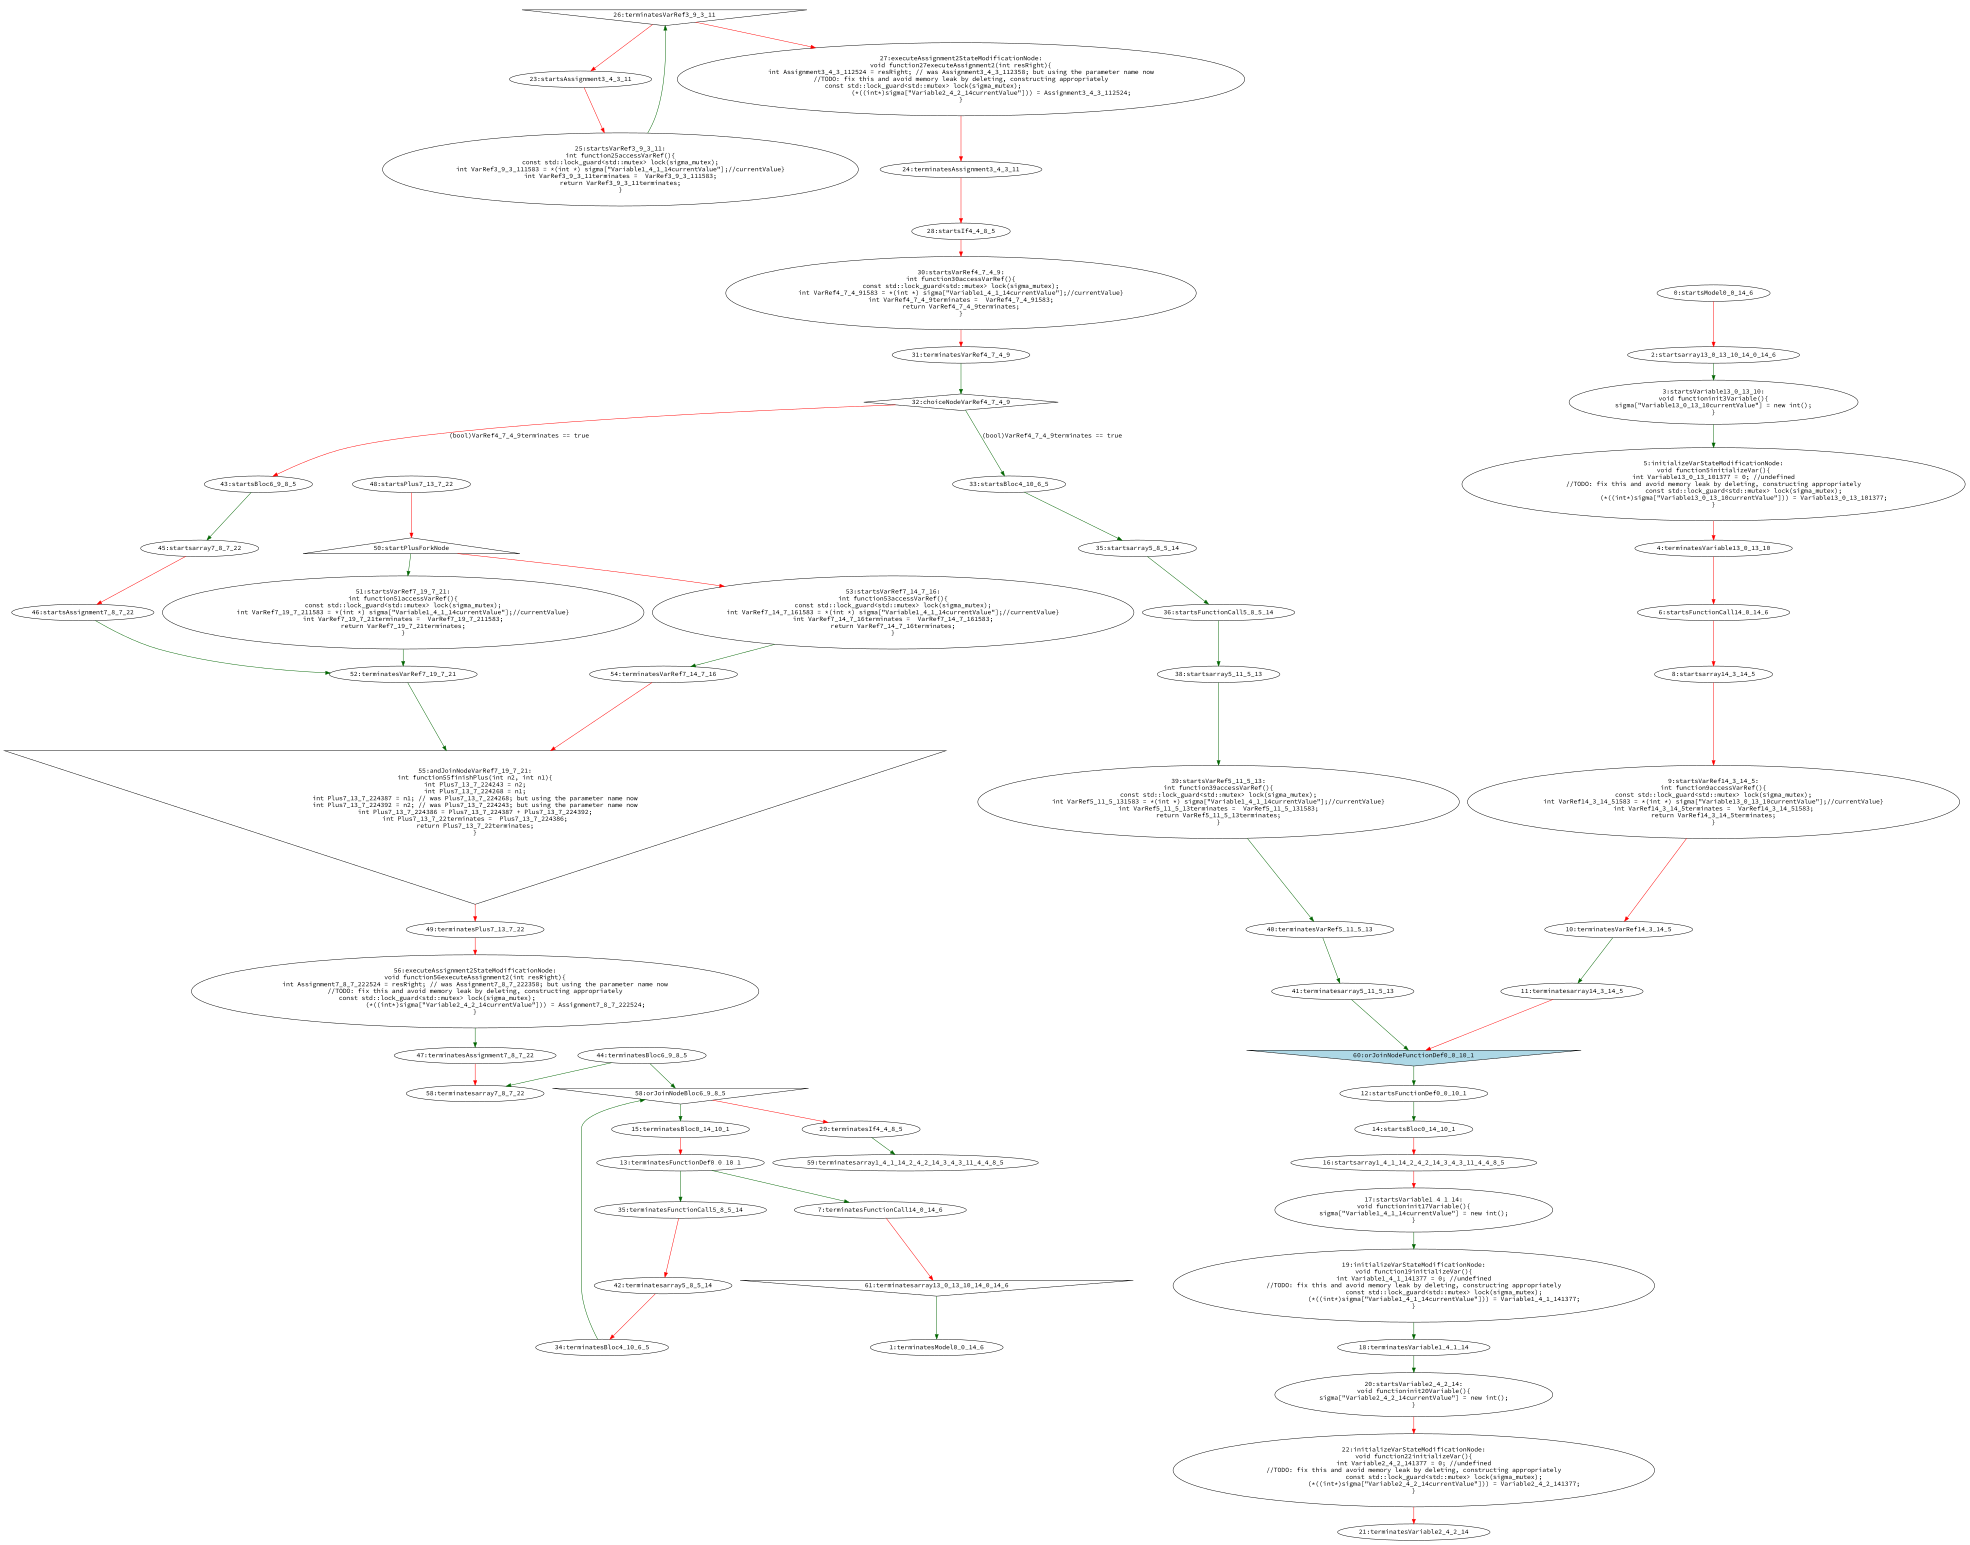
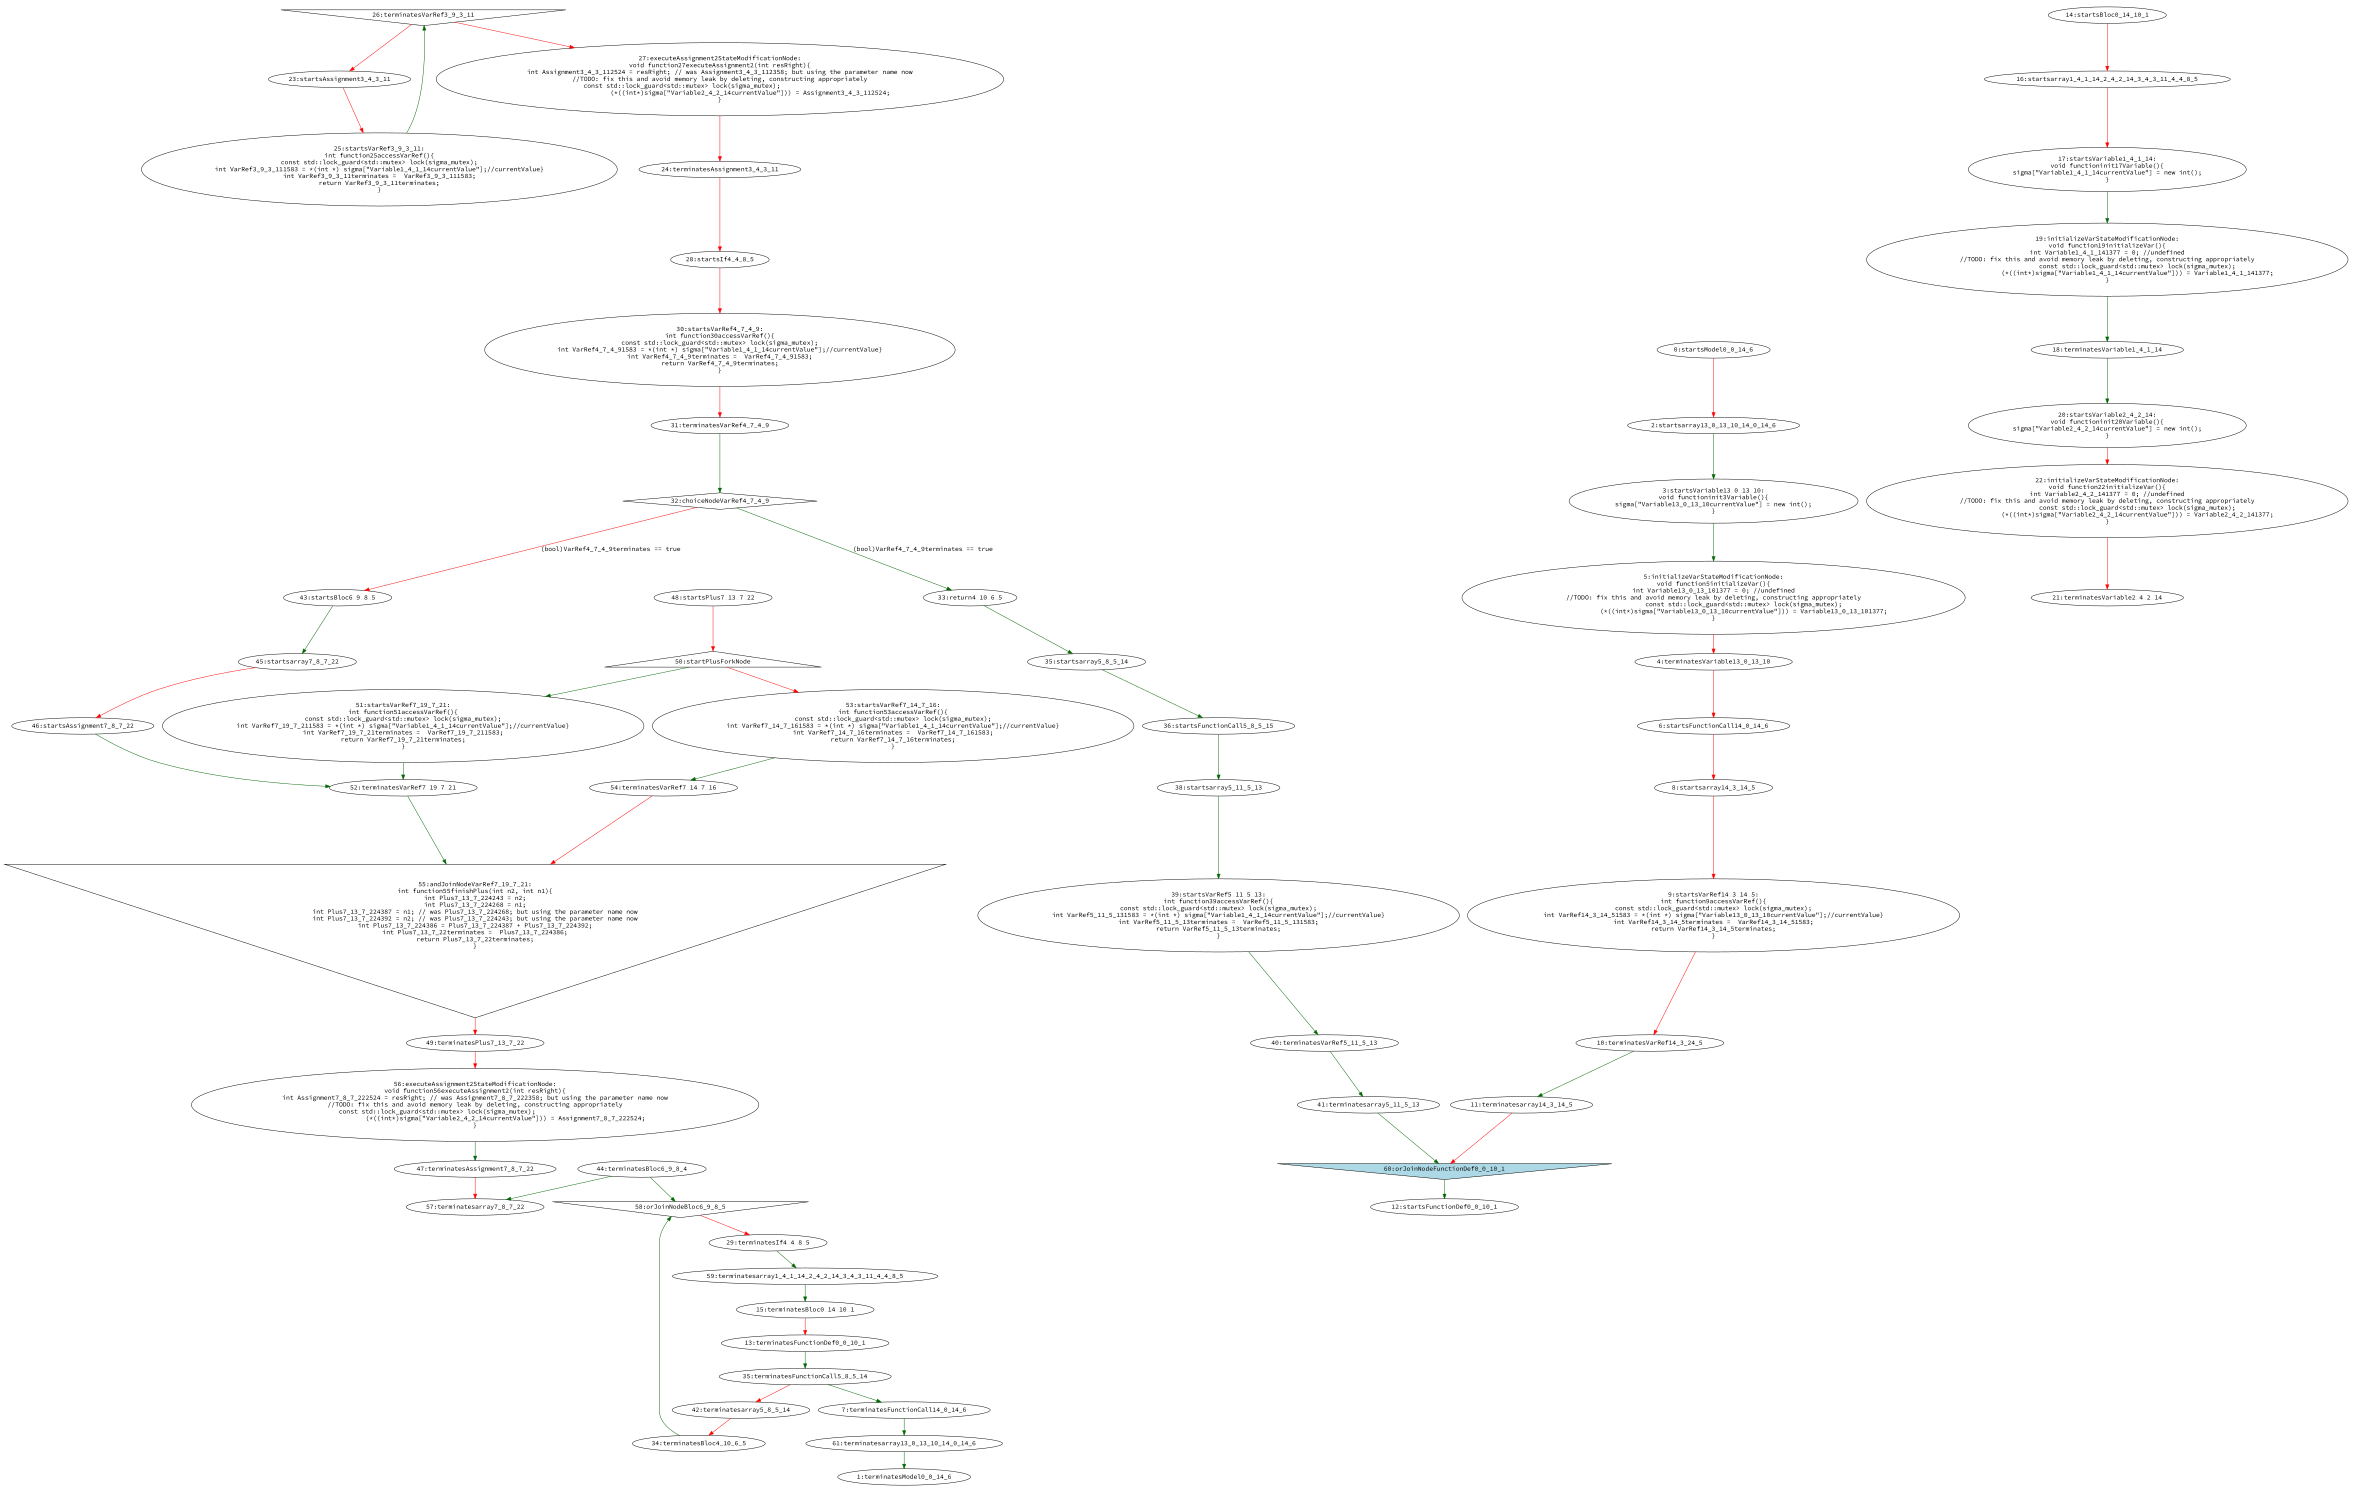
node "33:startsBloc4_10_6_5": label "33:startsBloc4_10_6_5" -> "33:return4_10_6_5"
node "36:startsFunctionCall5_8_5_14": label "36:startsFunctionCall5_8_5_14" -> "36:startsFunctionCall5_8_5_15"
node "10:terminatesVarRef14_3_14_5": label "10:terminatesVarRef14_3_14_5" -> "10:terminatesVarRef14_3_24_5"
node "44:terminatesBloc6_9_8_5": label "44:terminatesBloc6_9_8_5" -> "44:terminatesBloc6_9_8_4"
node "58:terminatesarray7_8_7_22": label "58:terminatesarray7_8_7_22" -> "57:terminatesarray7_8_7_22"
edge "12:startsFunctionDef0_0_10_1" -> "14:startsBloc0_14_10_1": removed
edge "58:orJoinNodeBloc6_9_8_5" -> "15:terminatesBloc0_14_10_1": now "59:terminatesarray1_4_1_14_2_4_2_14_3_4_3_11_4_4_8_5" -> "15:terminatesBloc0_14_10_1"
edge "13:terminatesFunctionDef0_0_10_1" -> "7:terminatesFunctionCall14_0_14_6": now "35:terminatesFunctionCall5_8_5_14" -> "7:terminatesFunctionCall14_0_14_6"
edge "7:terminatesFunctionCall14_0_14_6" -> "61:terminatesarray13_0_13_10_14_0_14_6": color red -> darkgreen
node "61:terminatesarray13_0_13_10_14_0_14_6": shape invtriangle -> ellipse
